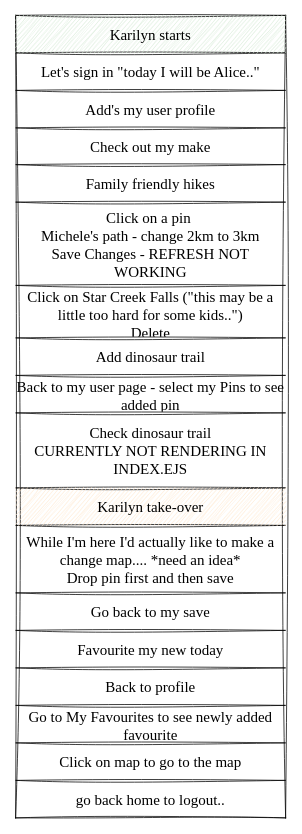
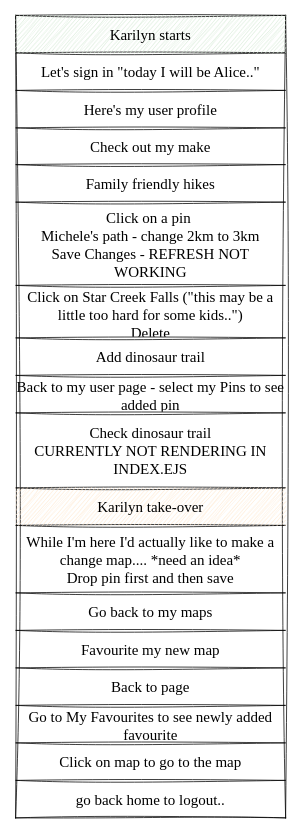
node "Add's my user profile": label "Add's my user profile" -> "Here's my user profile"
node "Go back to my save": label "Go back to my save" -> "Go back to my maps"
node "Favourite my new today": label "Favourite my new today" -> "Favourite my new map"
node "Back to profile": label "Back to profile" -> "Back to page"
